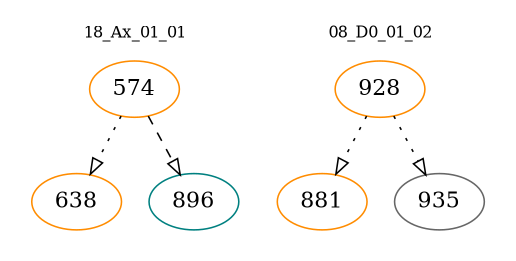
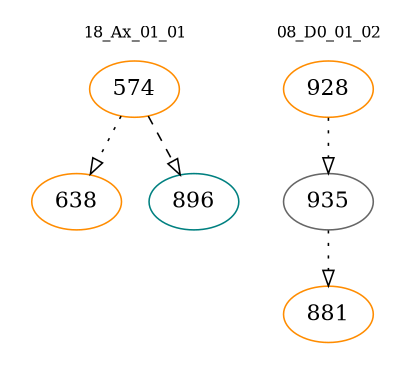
edge "928" -> "881": now "935" -> "881"
